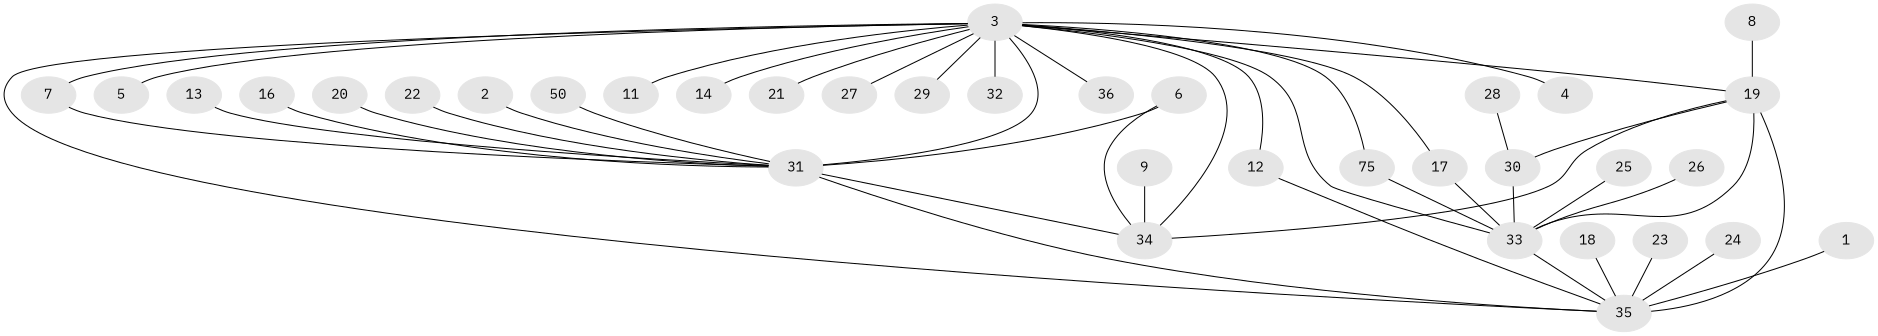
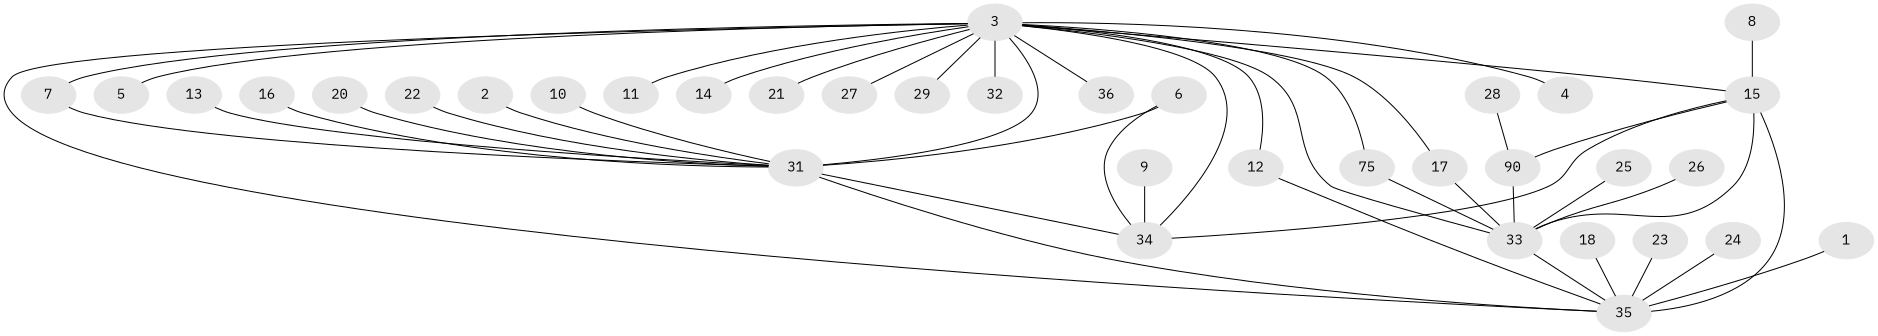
node "50": label "50" -> "10"
node "19": label "19" -> "15"
node "30": label "30" -> "90"
